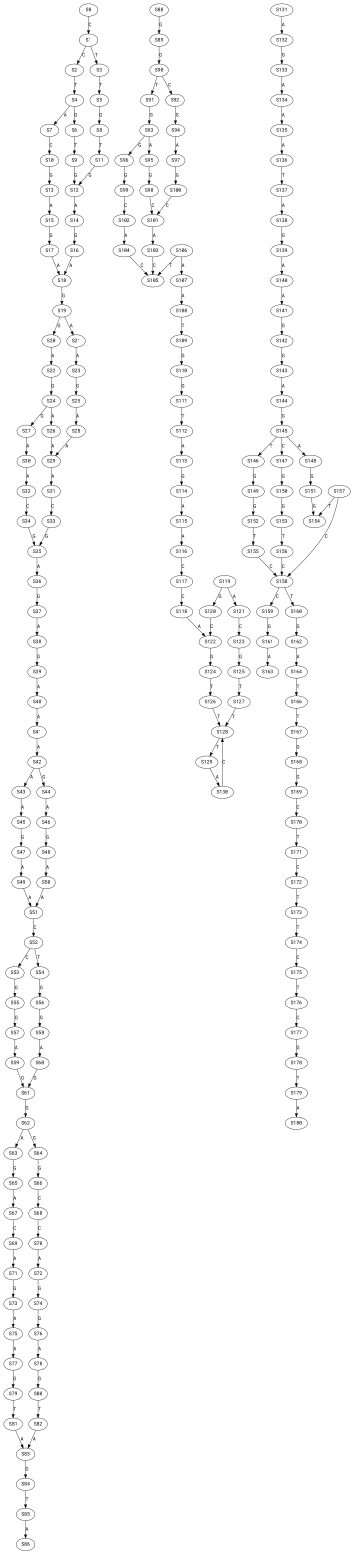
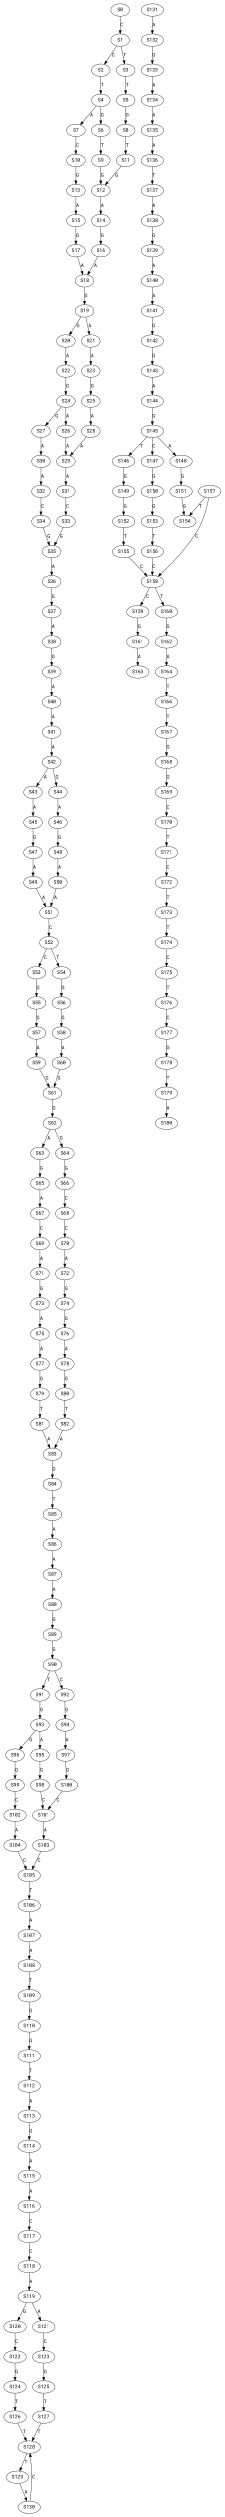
edge "S106" -> "S105": reversed
edge "S118" -> "S122": now "S118" -> "S119"
node "S87": added
